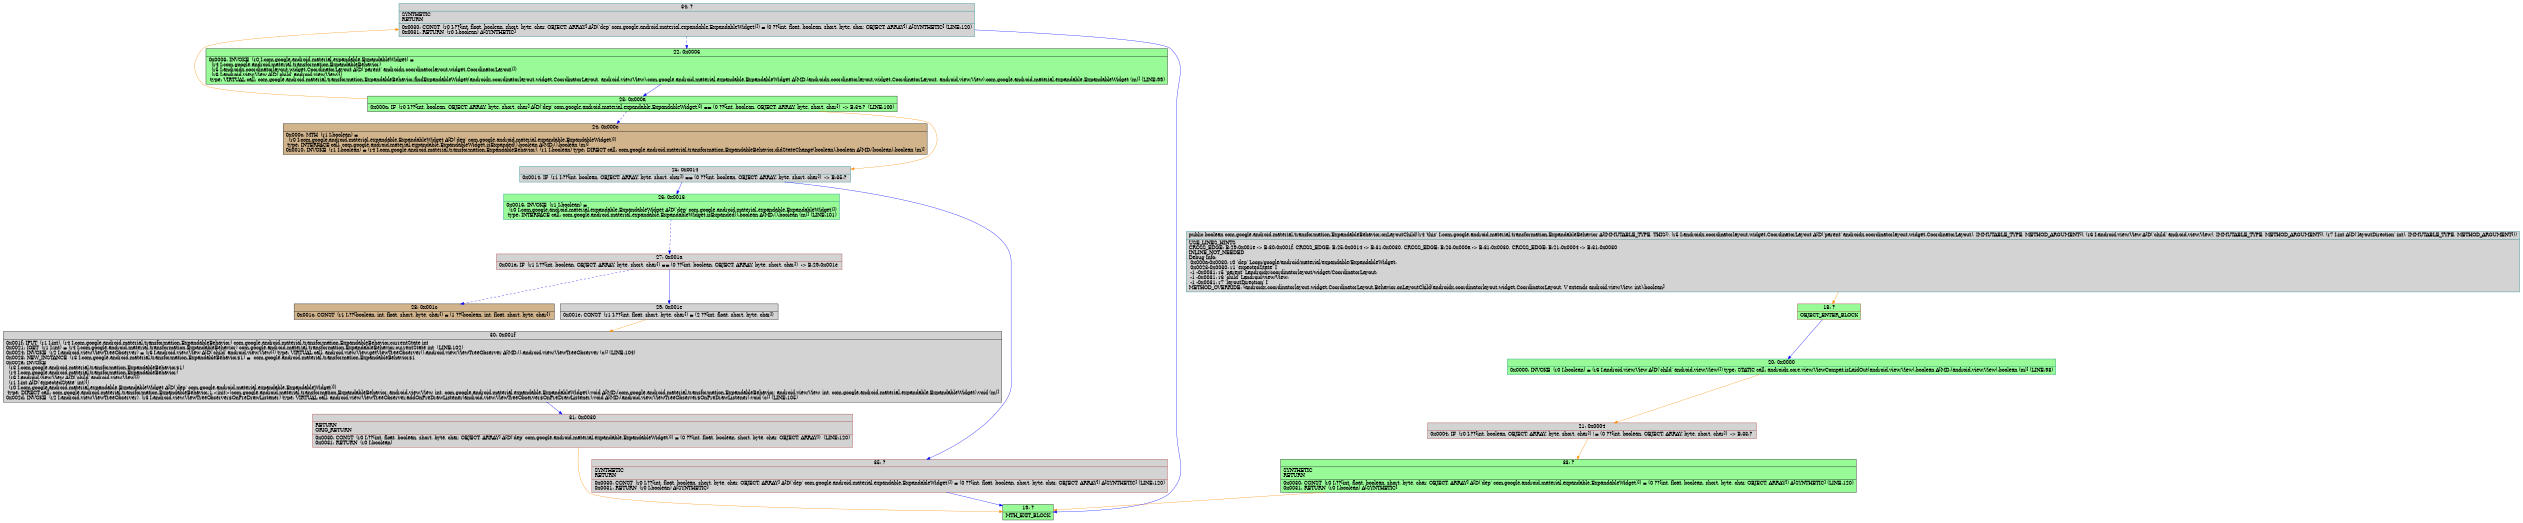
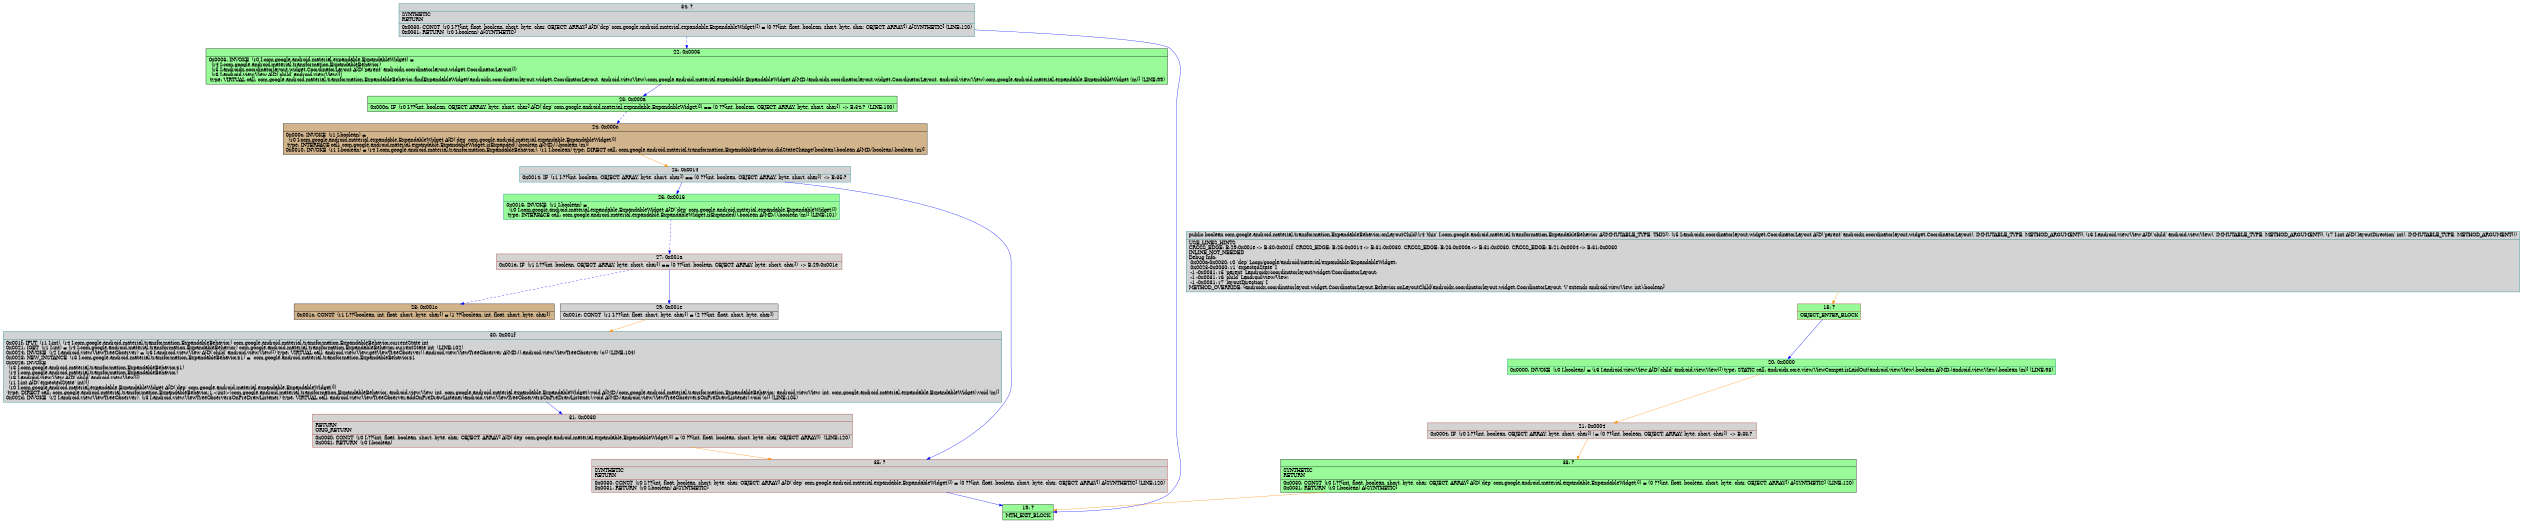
edge "23: 0x000a" -> "34: ?": removed
edge "23: 0x000a" -> "25: 0x0014": now "24: 0x000c" -> "25: 0x0014"
node "24: 0x000c": text "0x000c: MTH  (r1 I:boolean) =" -> "0x000c: INVOKE  (r1 I:boolean) ="
node "30: 0x001f": color black -> teal
edge "31: 0x0030" -> "19: ?": now "31: 0x0030" -> "35: ?"
